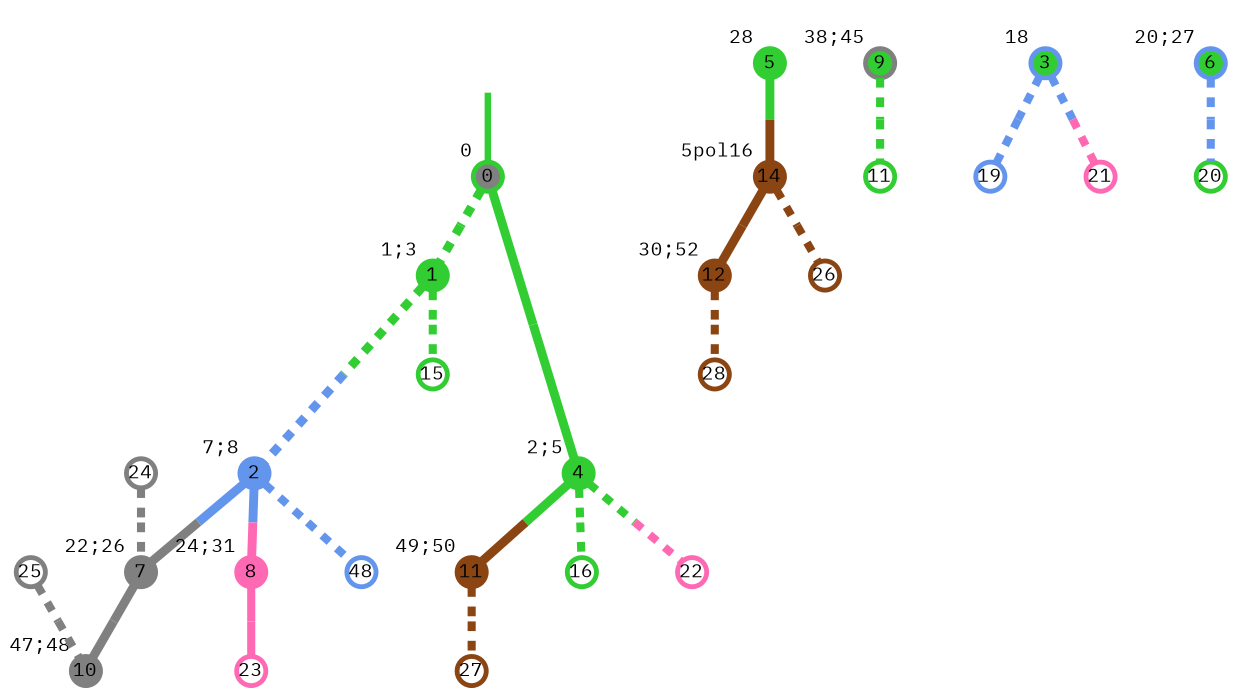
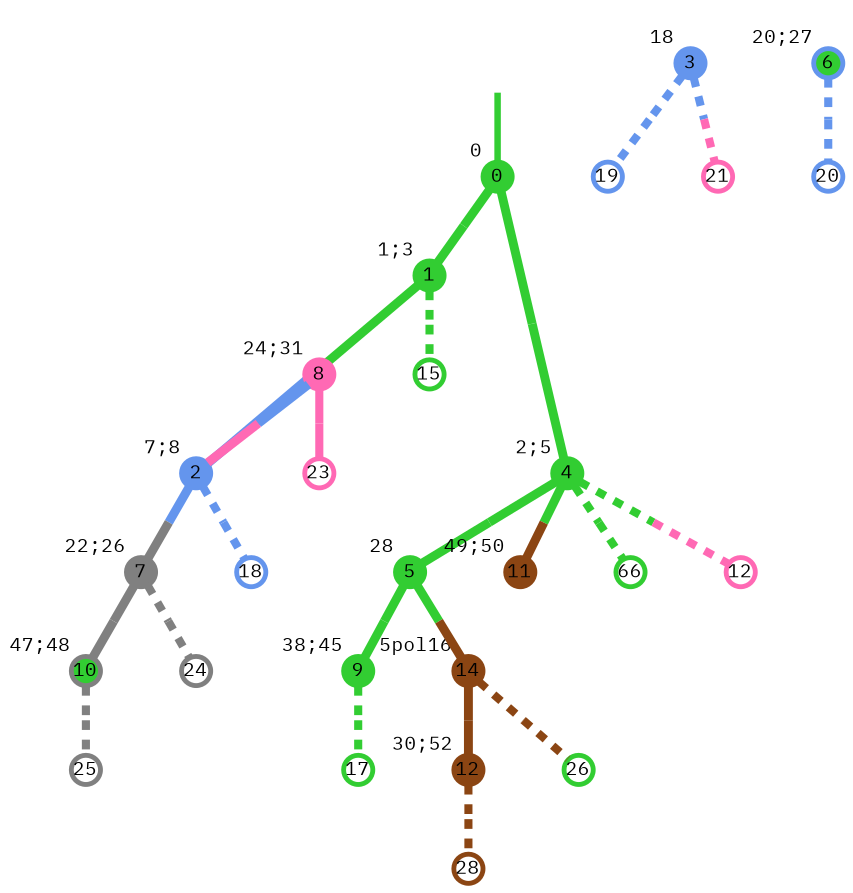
node "9 38;45": color #808080ff -> #32cd32ff
node "3 18": fillcolor #32cd32ff -> #6495edff
node "0 0": fillcolor #808080ff -> #32cd32ff
node "11": label "11" -> "17"
node "20": color #32cd32ff -> #6495edff
edge "0 0" -> "1 1;3": style dashed -> solid
node "26": color #8b4513ff -> #32cd32ff
edge "1 1;3" -> "2 7;8": style dashed -> solid
edge "4 2;5" -> "5 28": added
edge "24" -> "7 22;26": reversed
edge "2 7;8" -> "8 24;31": reversed
node "48": label "48" -> "18"
node "16": label "16" -> "66"
node "22": label "22" -> "12"
edge "25" -> "10 47;48": reversed
edge "5 28" -> "9 38;45": added
node "10 47;48": fillcolor #808080ff -> #32cd32ff
node "27": removed
